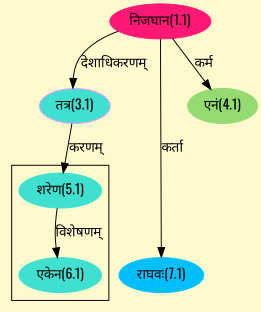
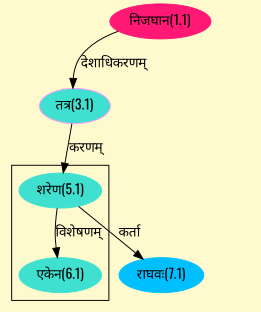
node "एनं(4.1)": removed
edge "निजघान(1.1)" -> "राघवः(7.1)": now "शरेण(5.1)" -> "राघवः(7.1)"
